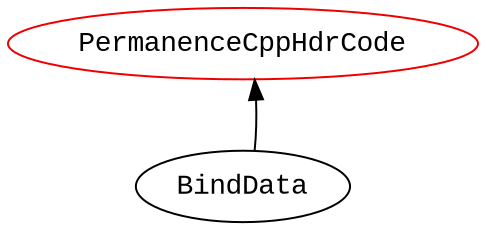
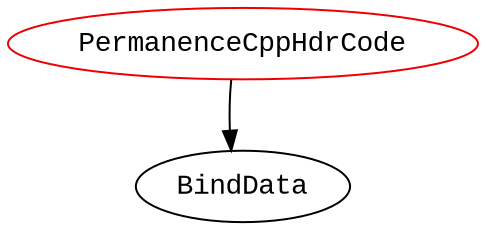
edge "BindData" -> "PermanenceCppHdrCode": reversed
